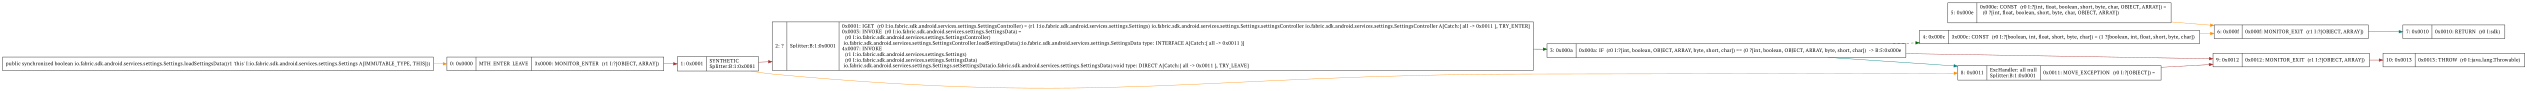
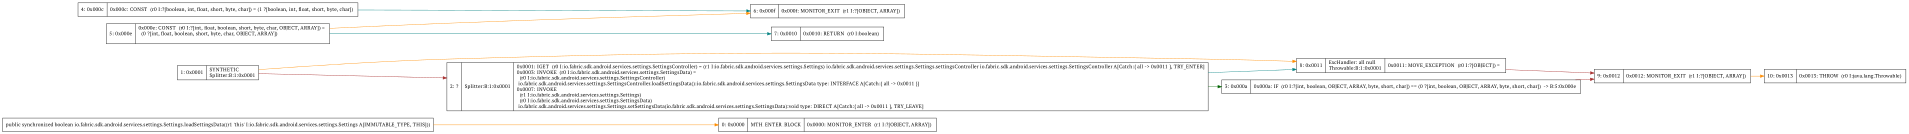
edge "6: 0x000f" -> "7: 0x0010": now "5: 0x000e" -> "7: 0x0010"
node "7: 0x0010": text "0x0010: RETURN  (r0 I:sdk)" -> "0x0010: RETURN  (r0 I:boolean)"
edge "4: 0x000c" -> "6: 0x000f": color darkorange -> teal
edge "3: 0x000a" -> "4: 0x000c": removed
node "2: ?": text "4x0007: INVOKE" -> "0x0007: INVOKE"
edge "9: 0x0012" -> "10: 0x0013": color brown -> darkorange
edge "3: 0x000a" -> "8: 0x0011": now "2: ?" -> "8: 0x0011"
node "0: 0x0000": text "MTH_ENTER_LEAVE" -> "MTH_ENTER_BLOCK"
edge "0: 0x0000" -> "1: 0x0001": removed
node "1: 0x0001": text "Splitter:B:1:0x0081" -> "Splitter:B:1:0x0001"
node "8: 0x0011": text "Splitter:B:1:0x0001" -> "Throwable:B:1:0x0001"
